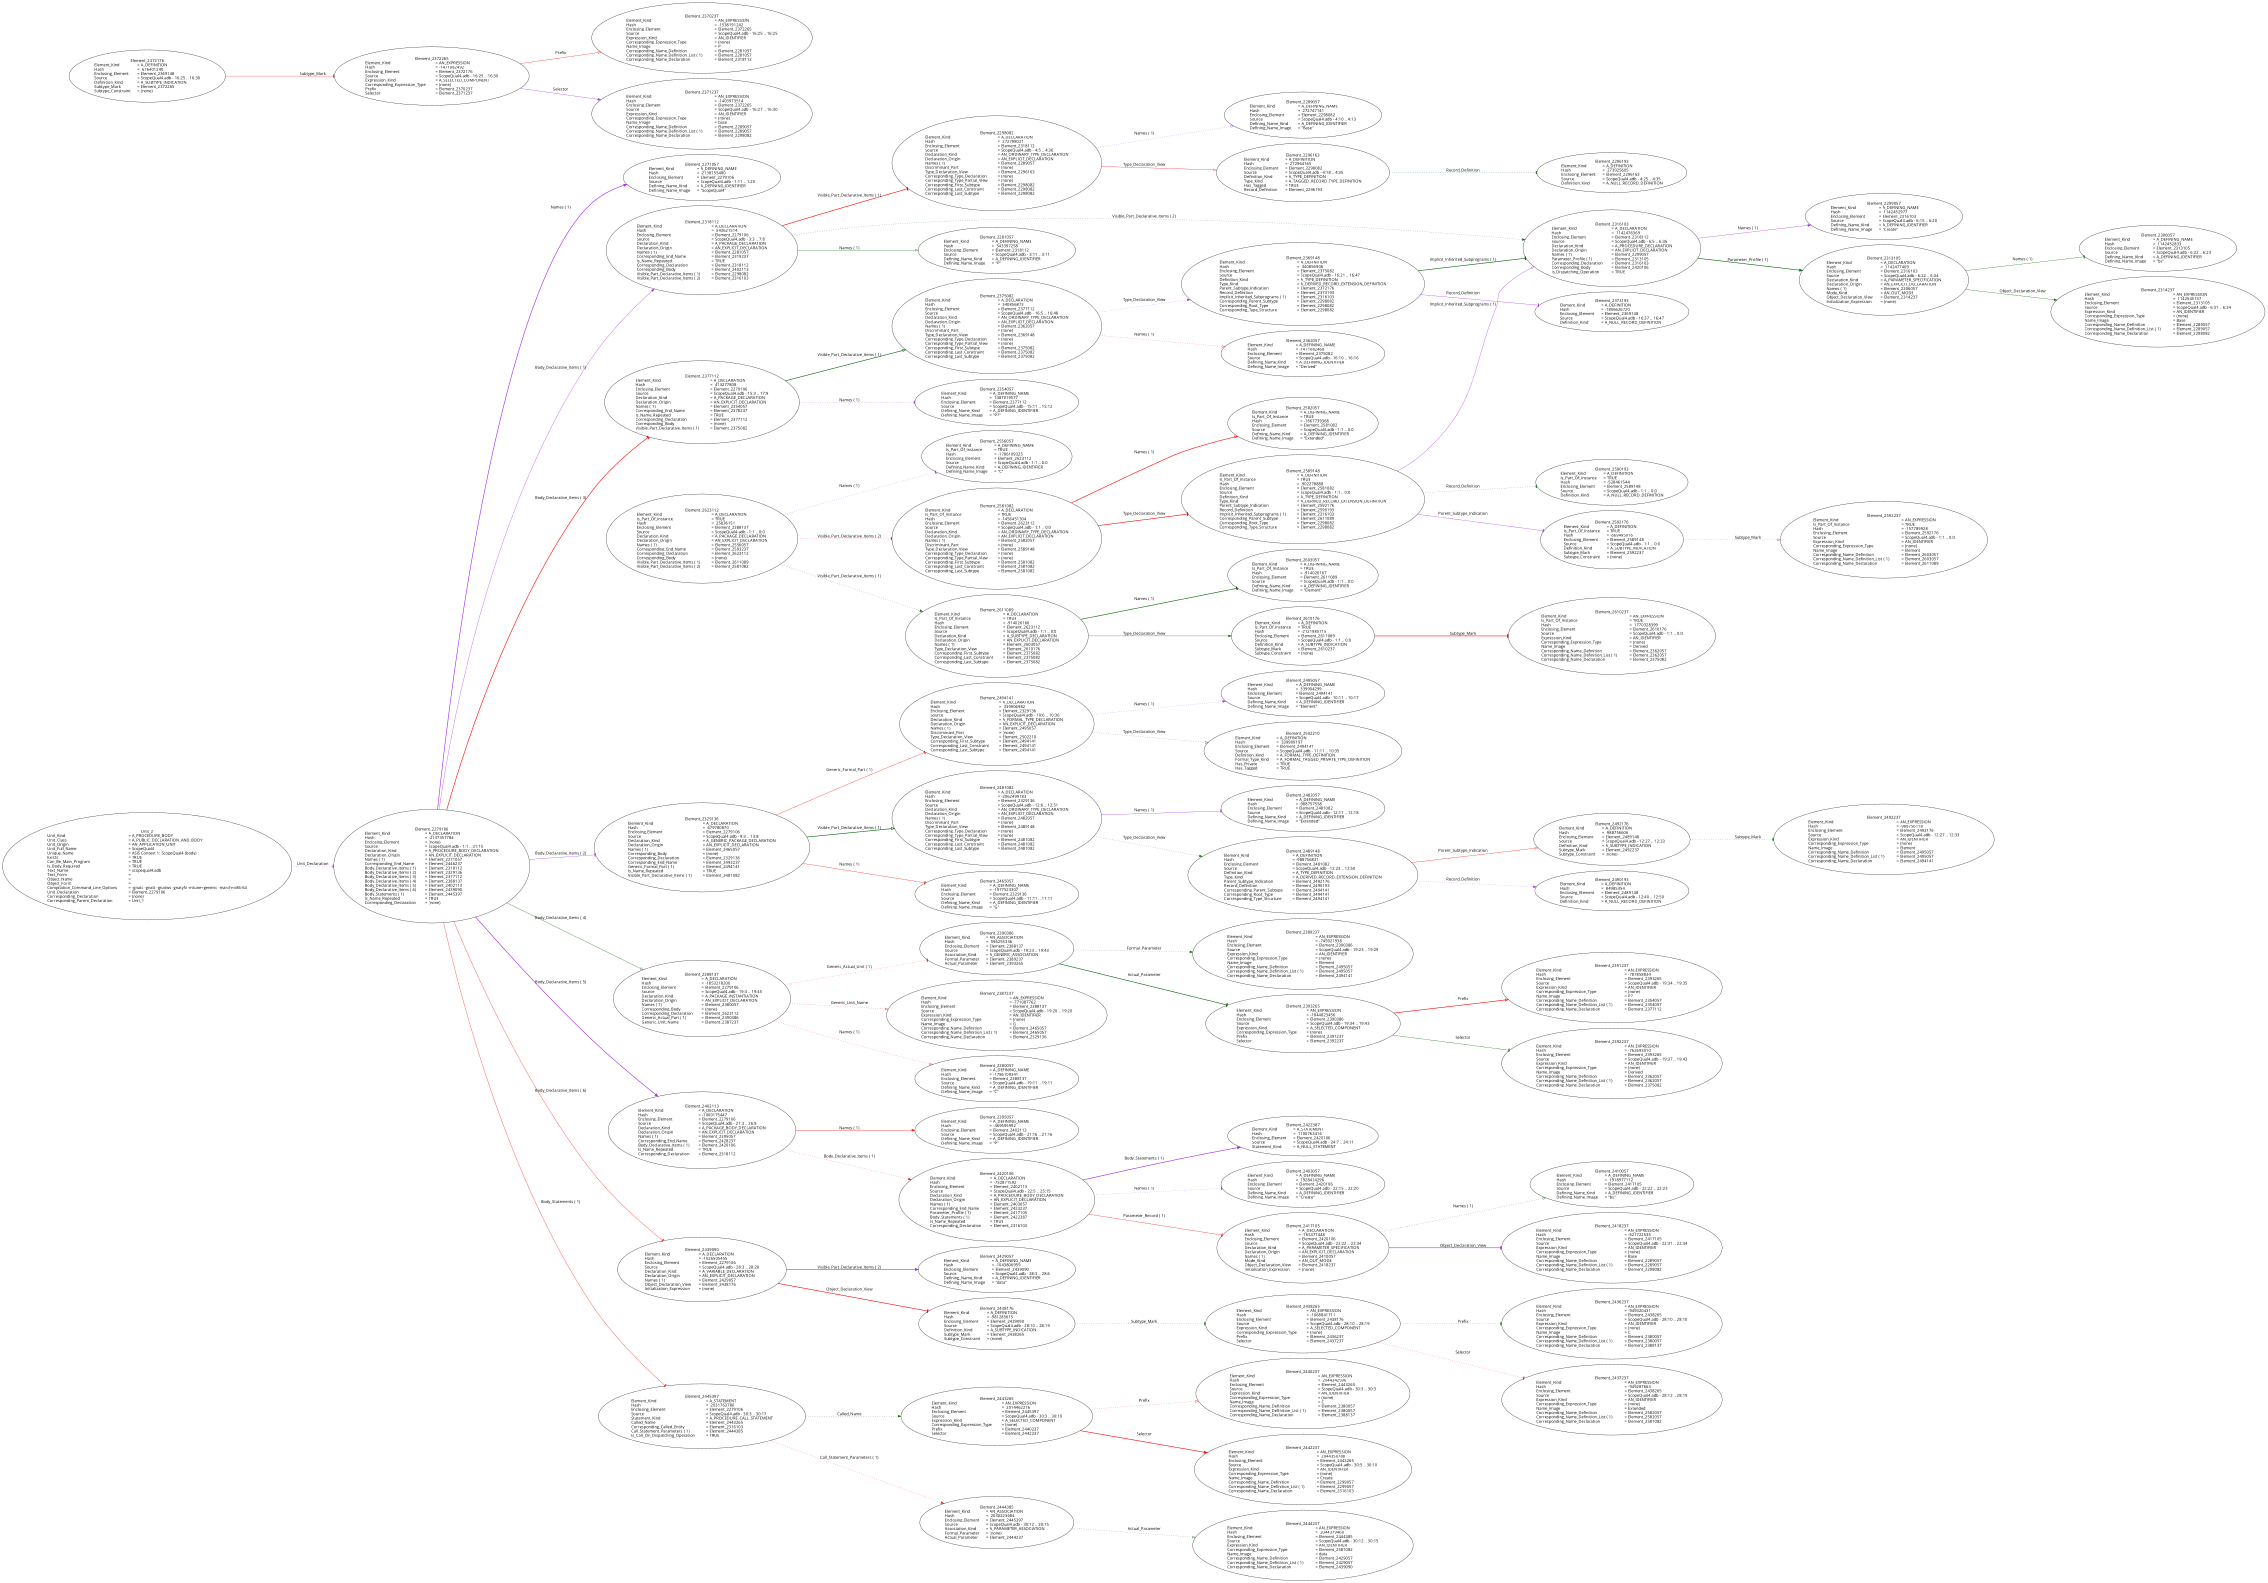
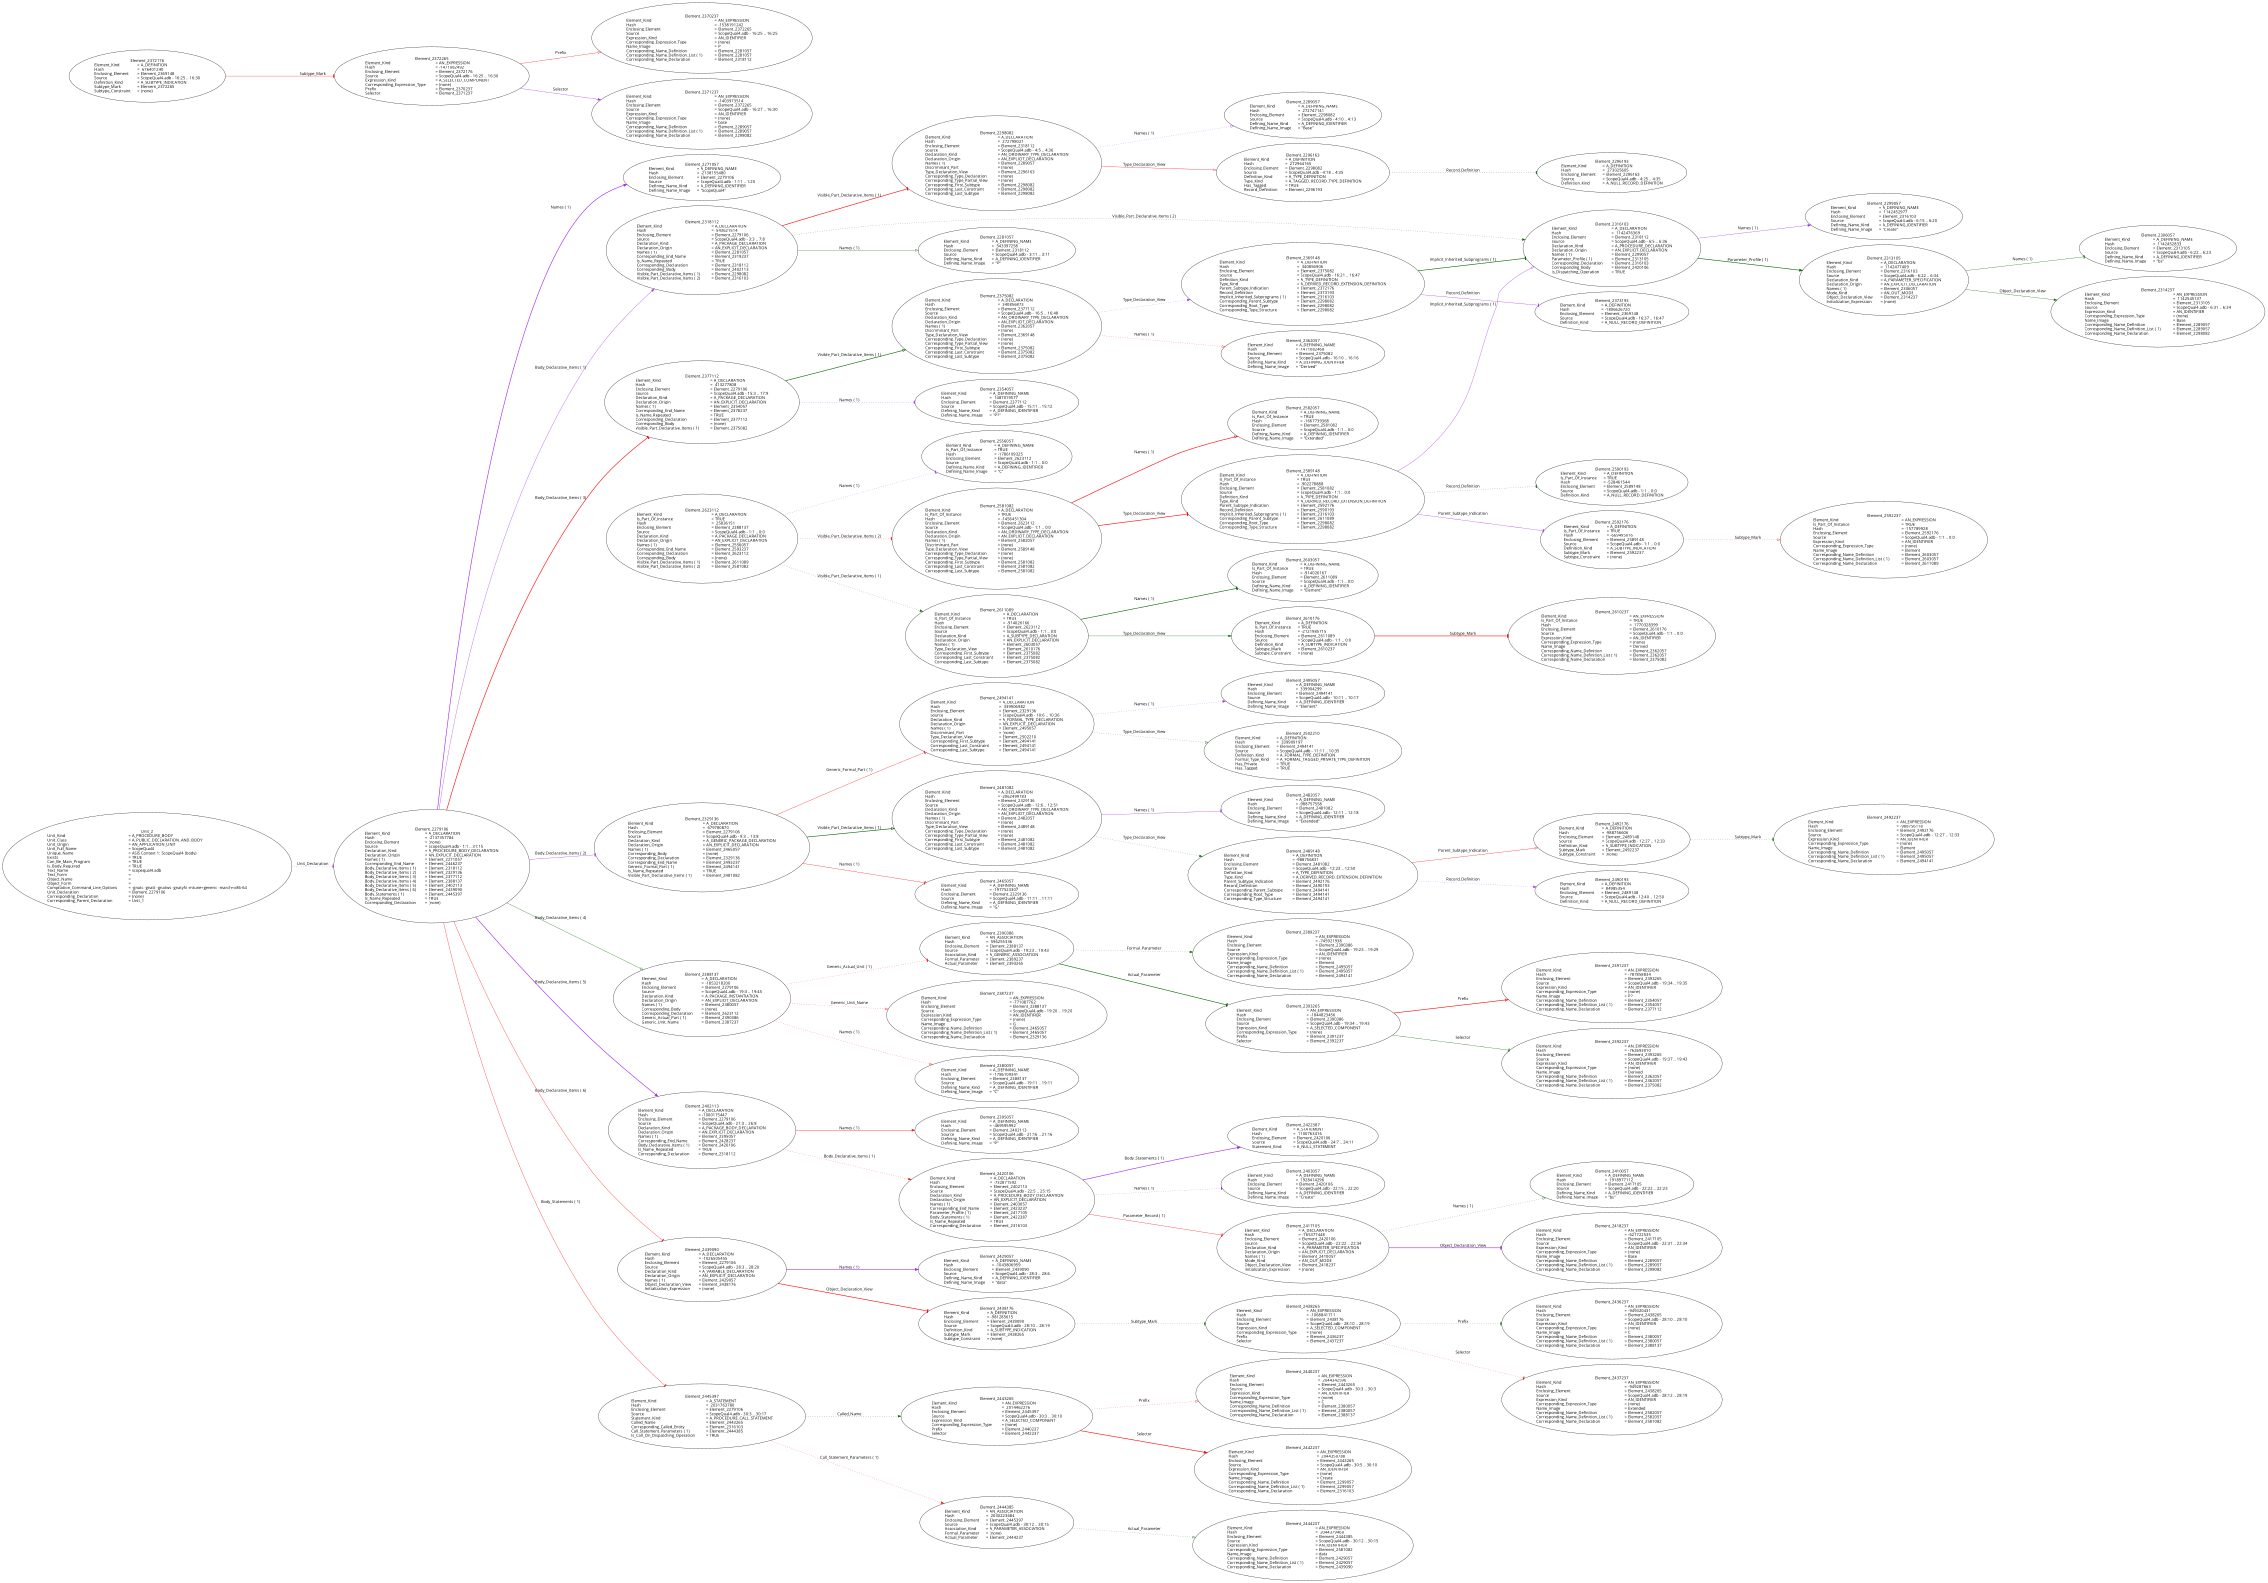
edge "Element_2439090" -> "Element_2429057": label "Visible_Part_Declarative_Items ( 2)" -> "Names ( 1)"
